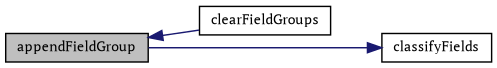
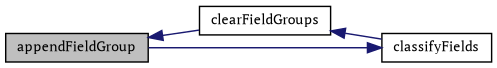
edge "classifyFields" -> "clearFieldGroups": added
